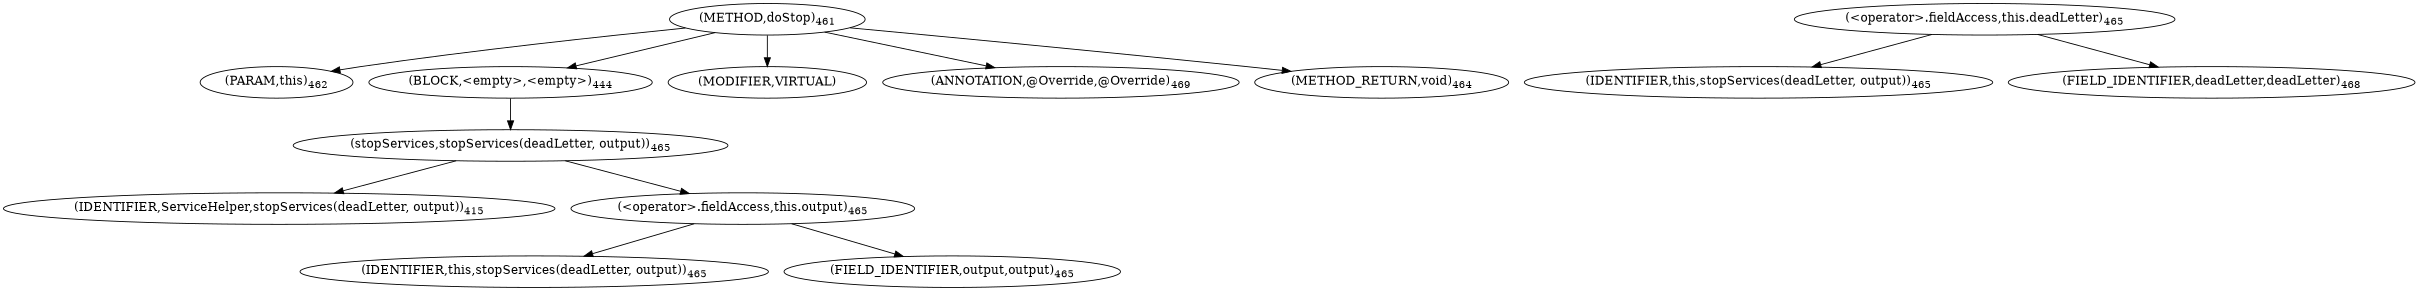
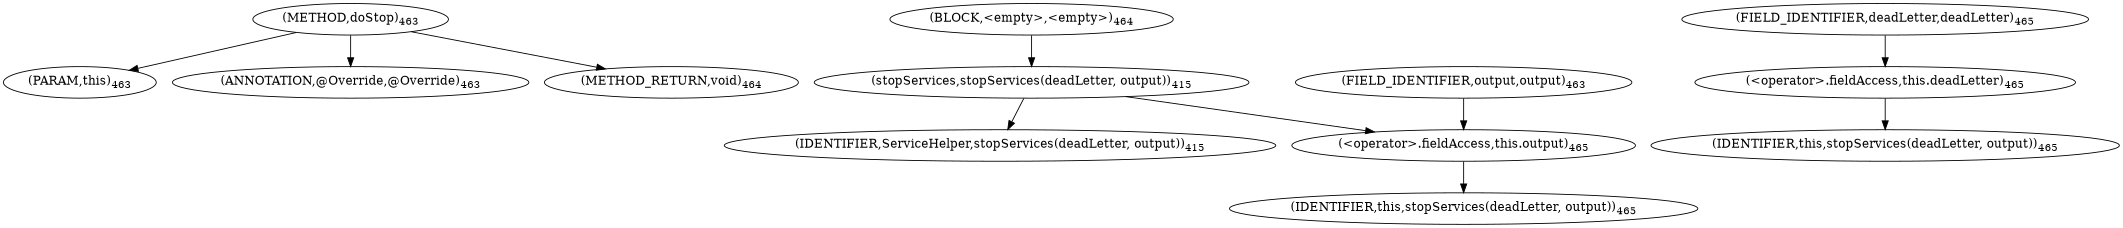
node "(METHOD,doStop)": text "461" -> "463"
edge "(METHOD,doStop)" -> "(BLOCK,<empty>,<empty>)": removed
edge "(<operator>.fieldAccess,this.deadLetter)" -> "(FIELD_IDENTIFIER,deadLetter,deadLetter)": reversed
node "(PARAM,this)": text "462" -> "463"
node "(BLOCK,<empty>,<empty>)": text "444" -> "464"
node "(ANNOTATION,@Override,@Override)": text "469" -> "463"
node "(FIELD_IDENTIFIER,deadLetter,deadLetter)": text "468" -> "465"
node "(MODIFIER,VIRTUAL)": removed
node "(stopServices,stopServices(deadLetter, output))": text "465" -> "415"
edge "(<operator>.fieldAccess,this.output)" -> "(FIELD_IDENTIFIER,output,output)": reversed
node "(FIELD_IDENTIFIER,output,output)": text "465" -> "463"
